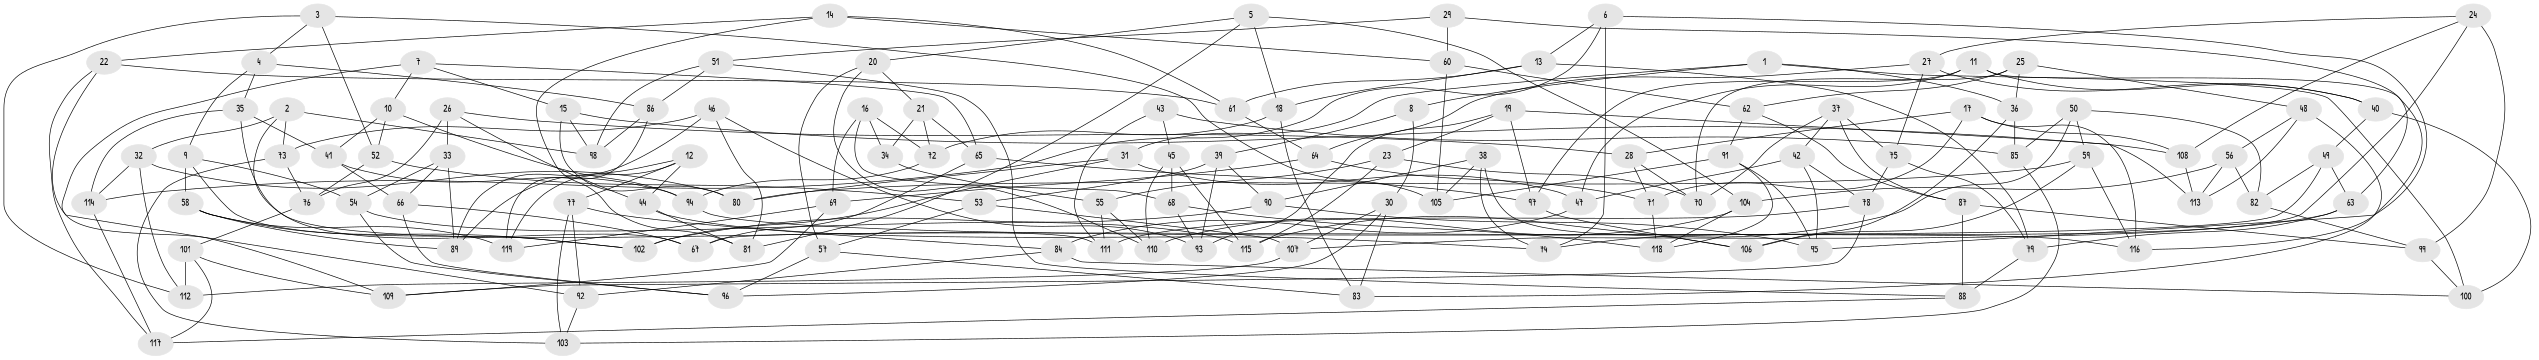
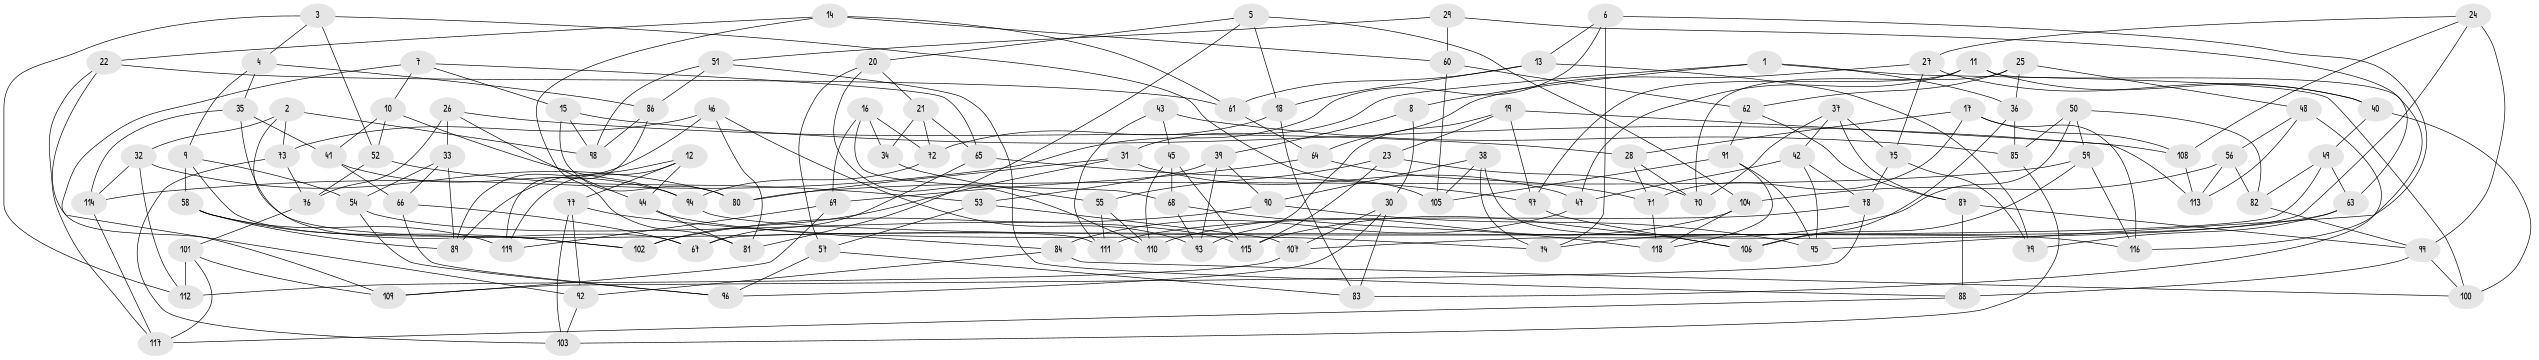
edge "79" -- "88": now "99" -- "88"
